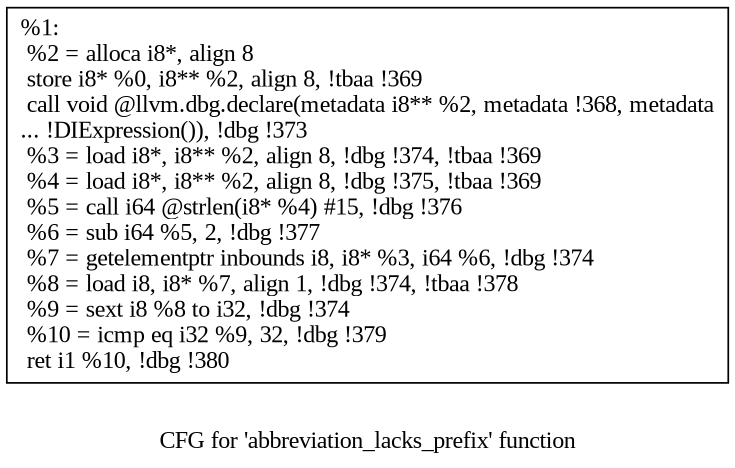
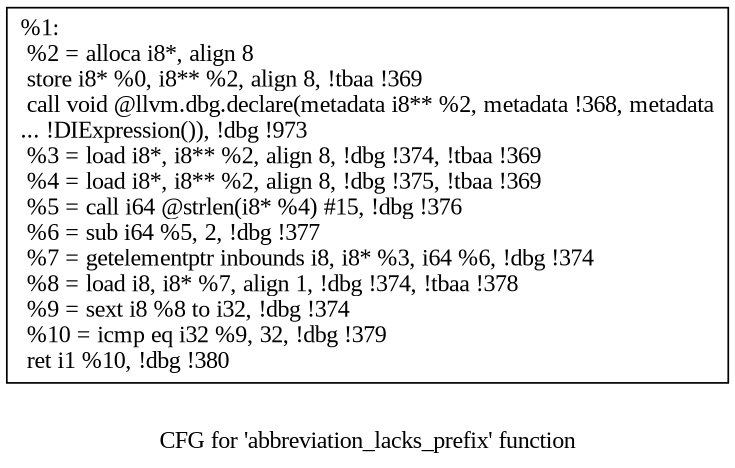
node "%1:": text "... !DIExpression()), !dbg !373" -> "... !DIExpression()), !dbg !973"
